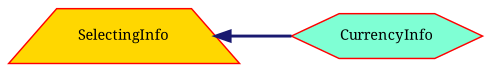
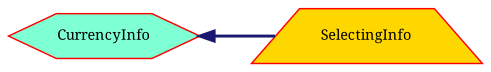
edge "CurrencyInfo" -> "SelectingInfo": reversed
